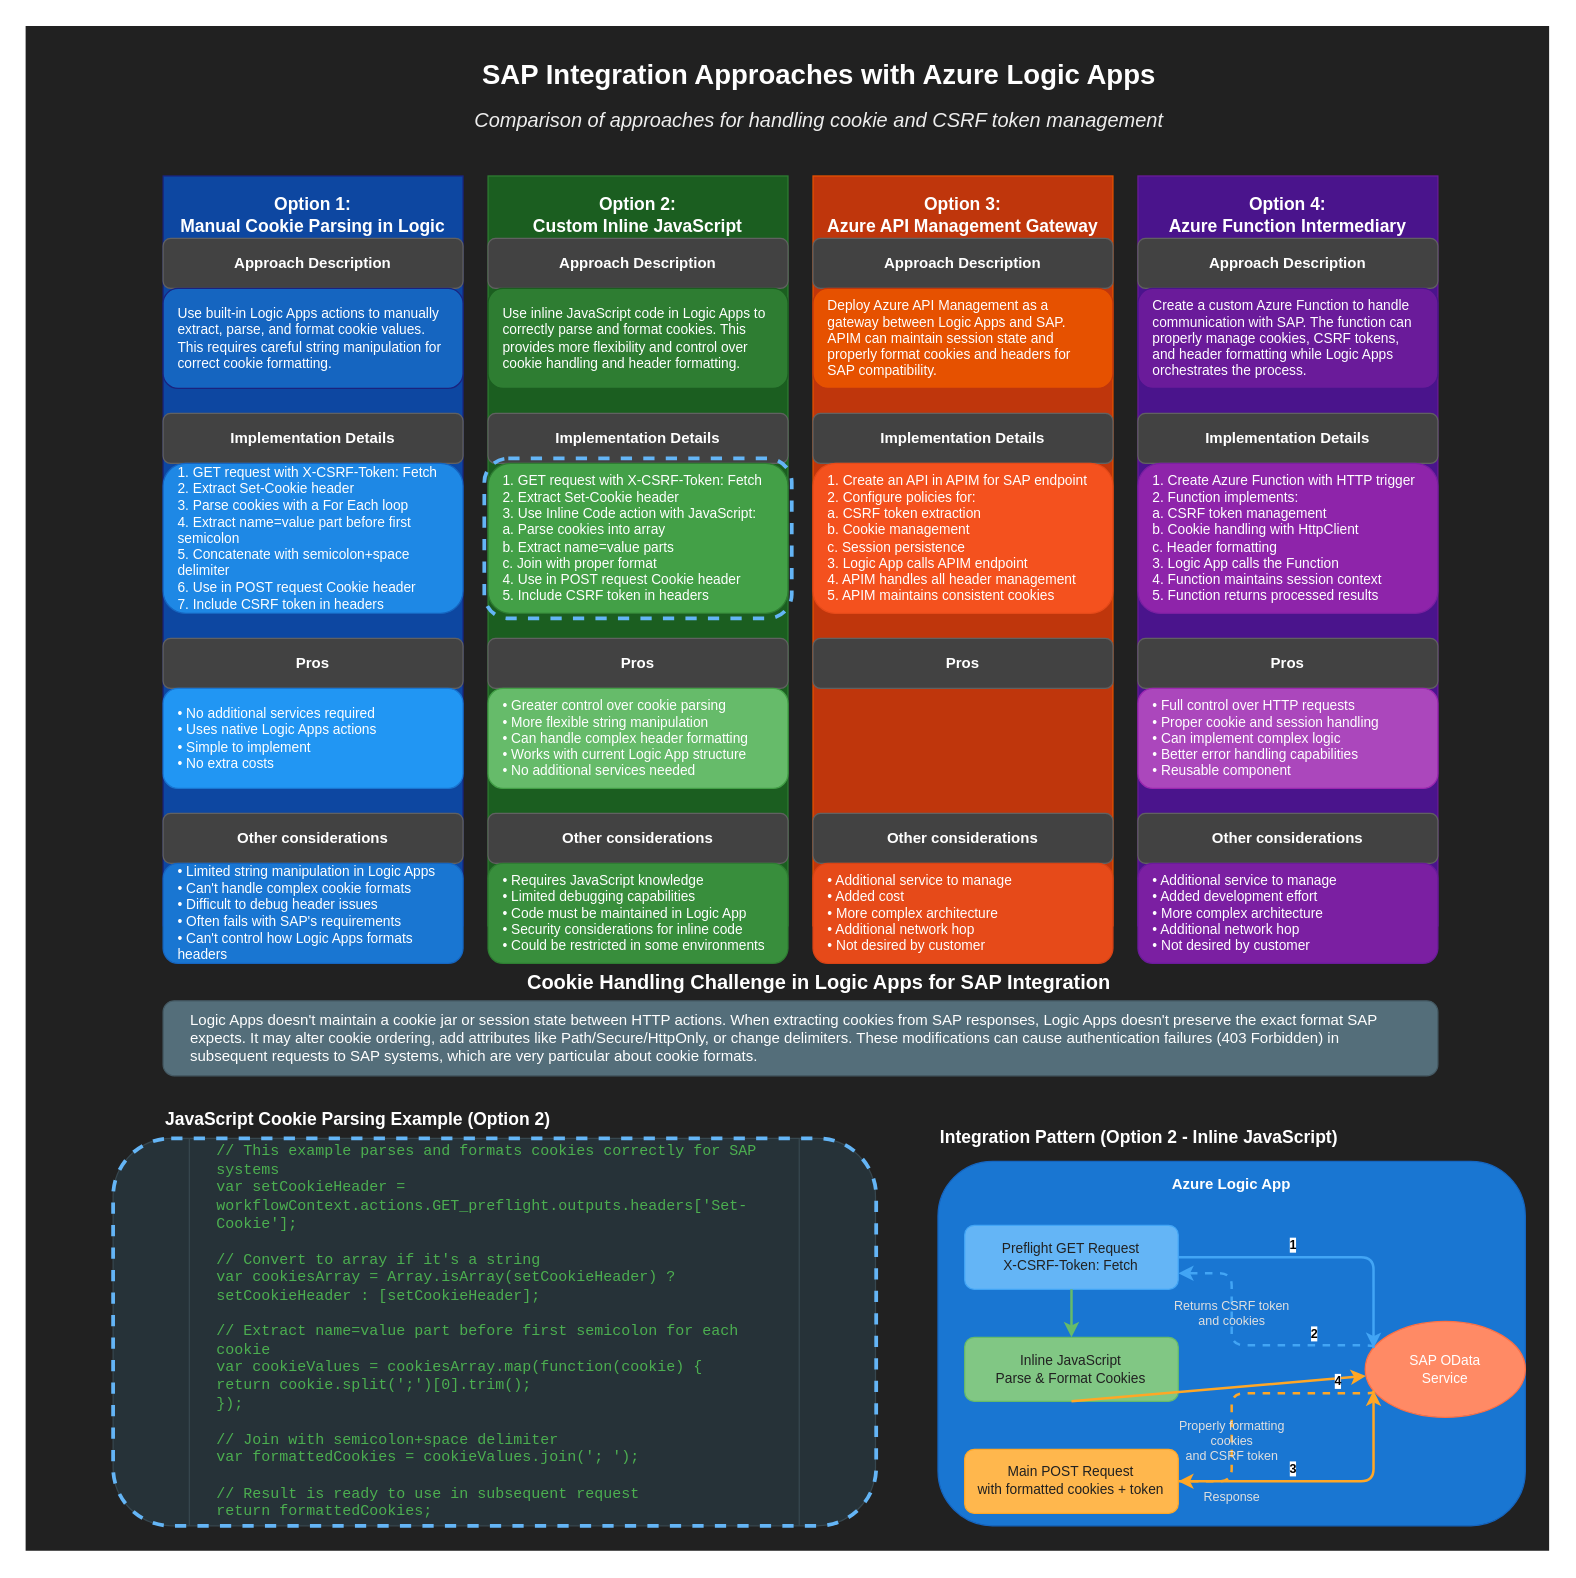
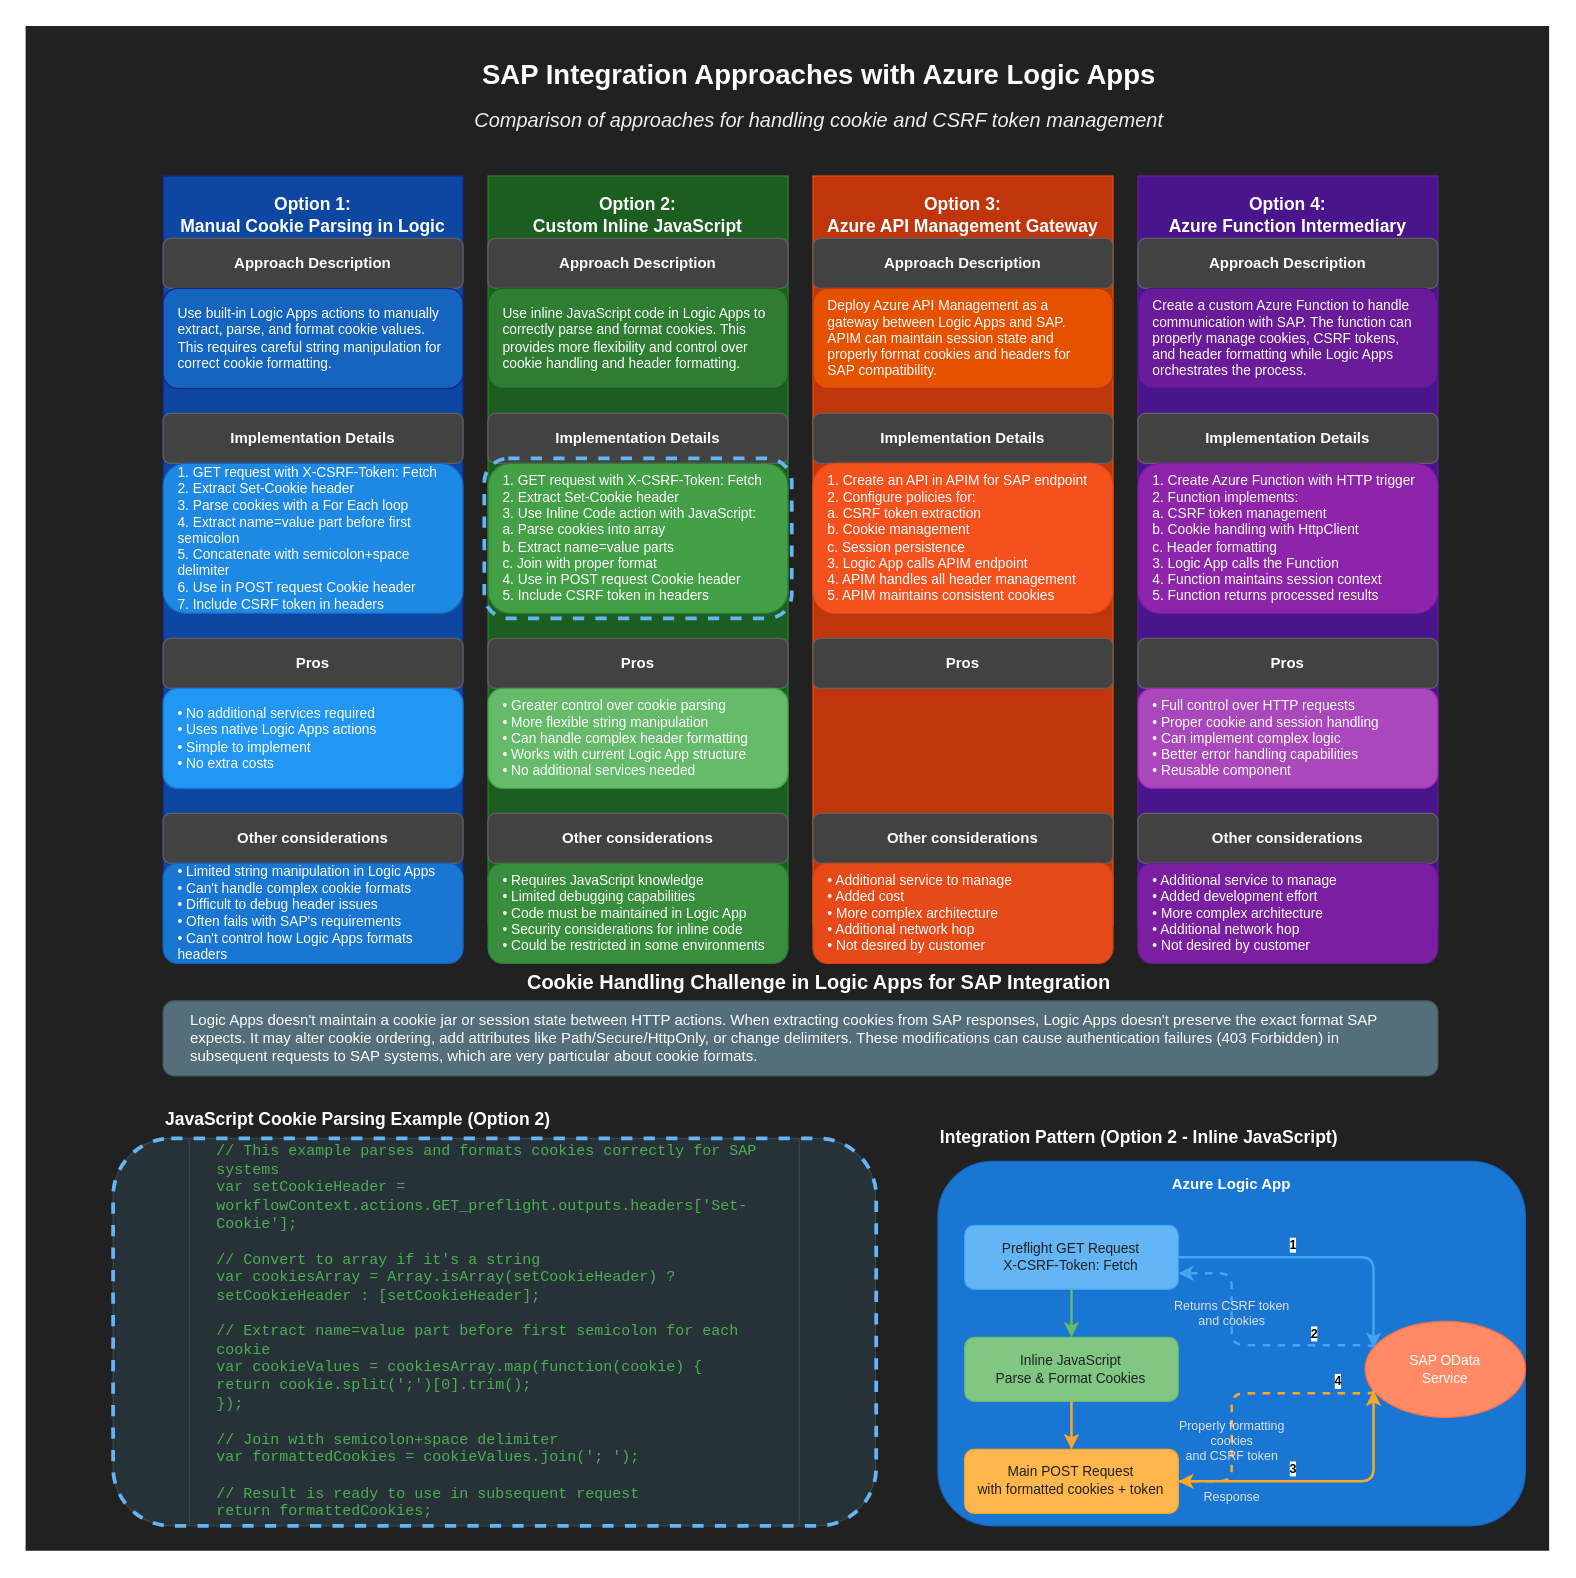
edge "Inline JavaScript Parse & Format Cookies" -> "SAP OData Service": now "Inline JavaScript Parse & Format Cookies" -> "Main POST Request with formatted cookies + token"
